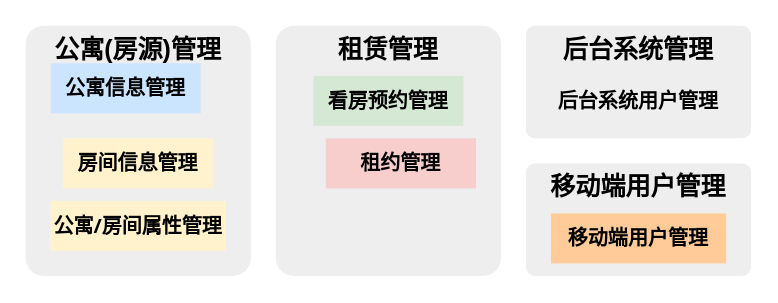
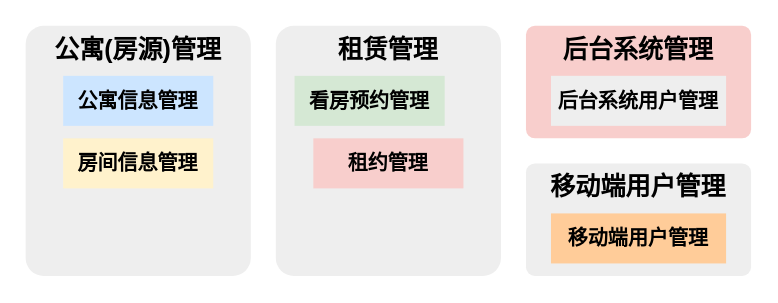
node "后台系统管理": fillcolor #eeeeee -> #f8cecc
node "公寓信息管理": moved (126, 88) -> (138, 101)
node "看房预约管理": moved (388, 101) -> (369, 101)
node "租约管理": moved (401, 163) -> (388, 163)
node "公寓/房间属性管理": removed
